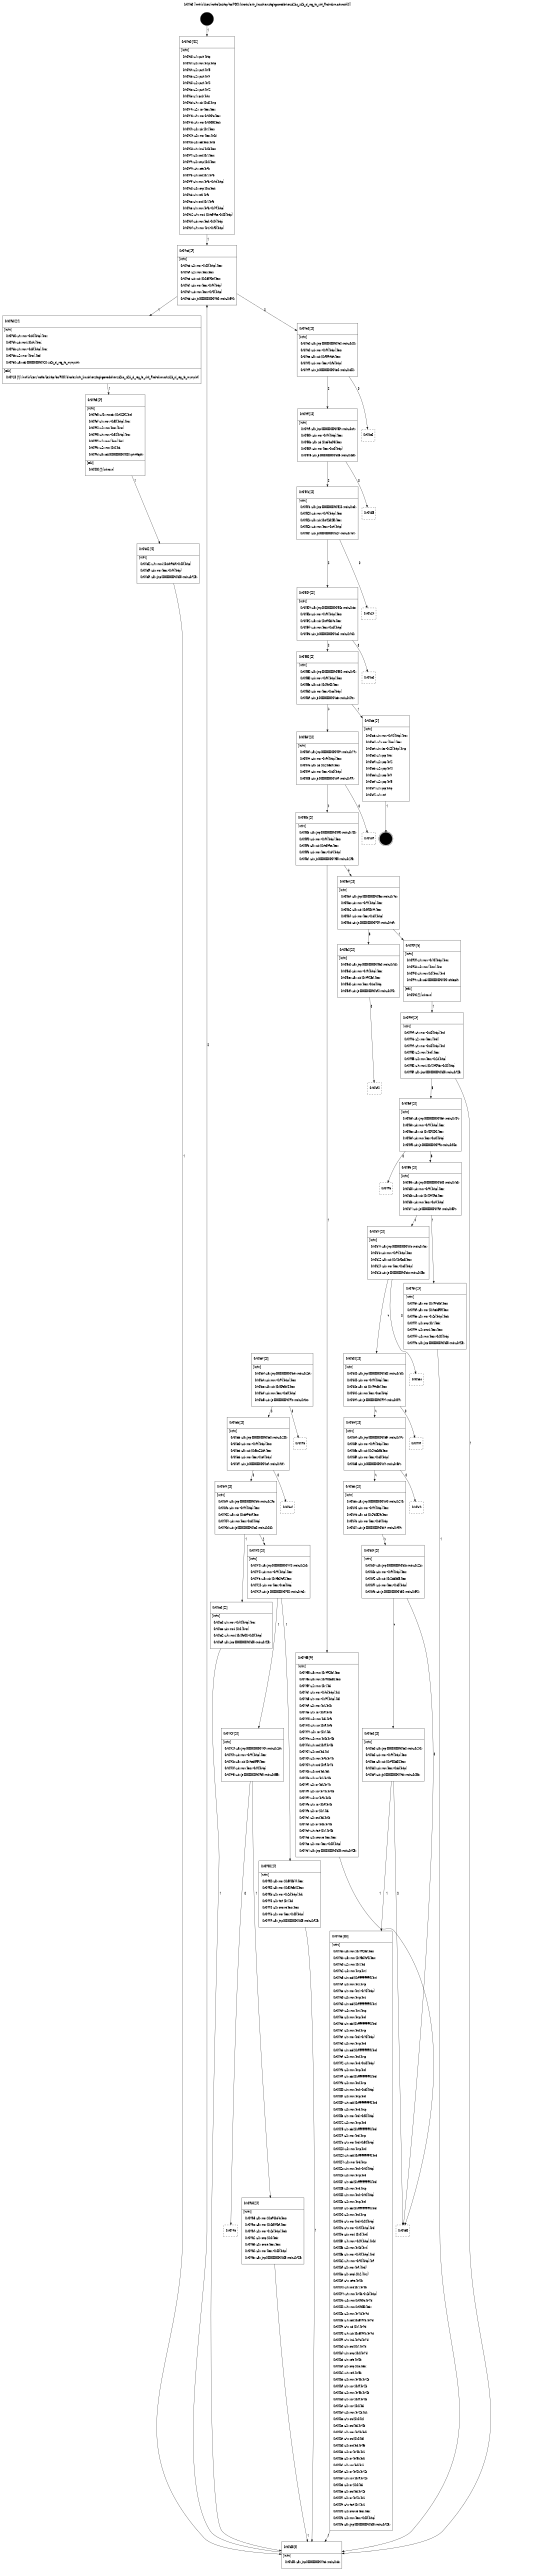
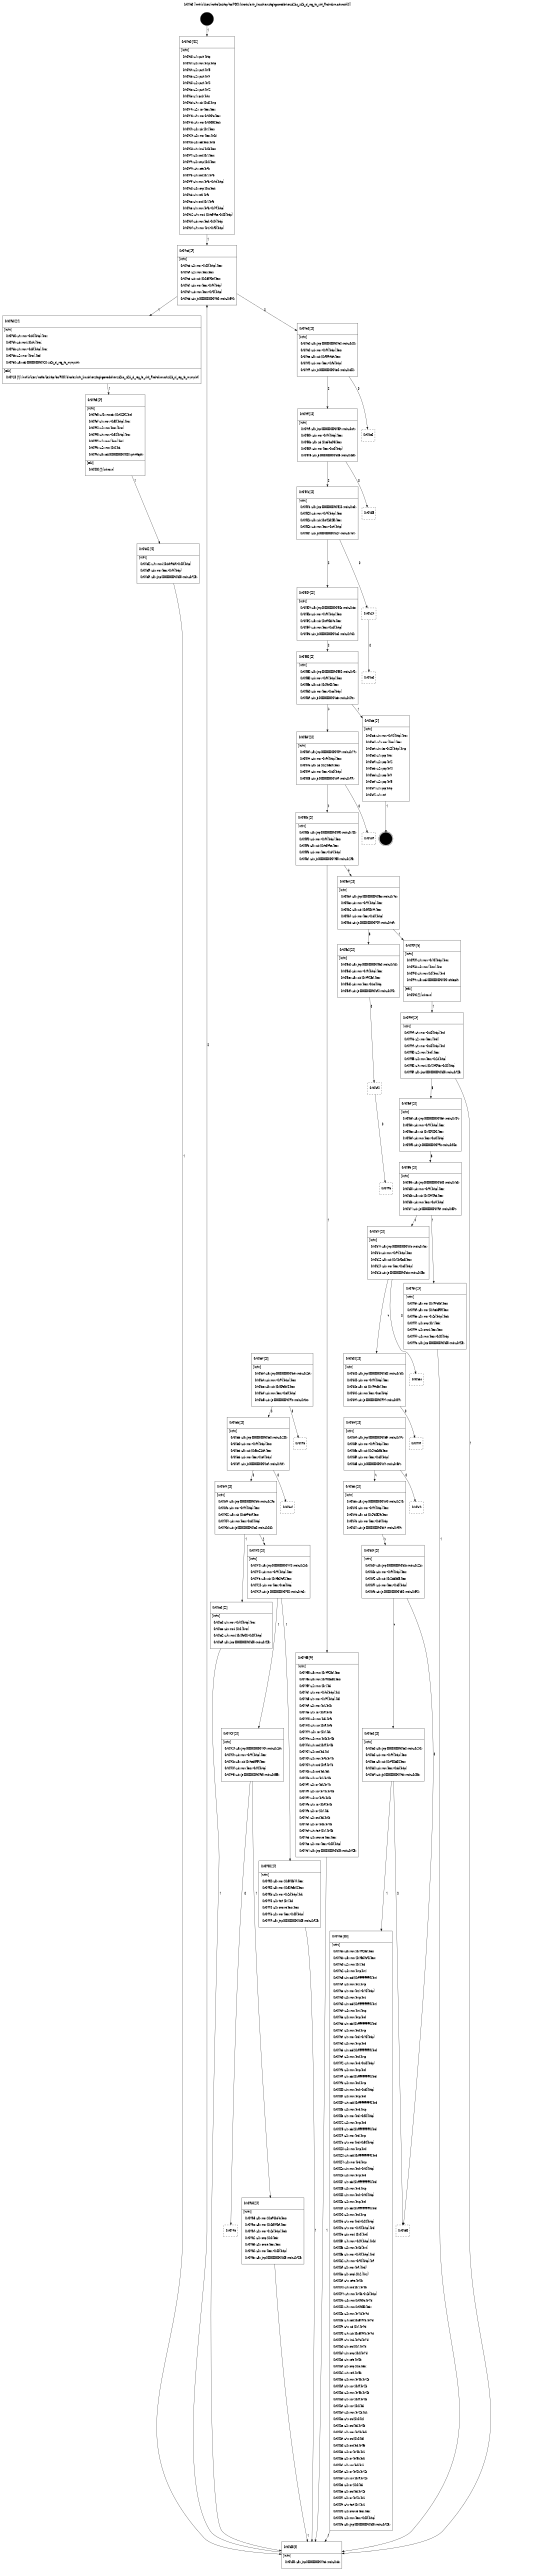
edge "0x401537 [28]" -> "0x401bc3": now "0x401c27" -> "0x401bc3"
edge "0x4015df [28]" -> "0x40199a": now "0x401cf3" -> "0x40199a"
edge "0x401633 [28]" -> "0x40164f [28]": removed, label "4"
edge "0x401755 [97]" -> "0x401a58": now "0x401755 [97]" -> "0x401d85 [5]"
